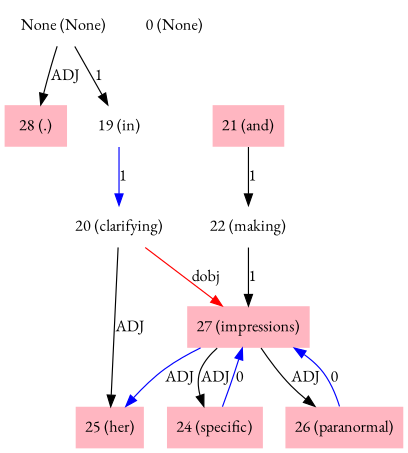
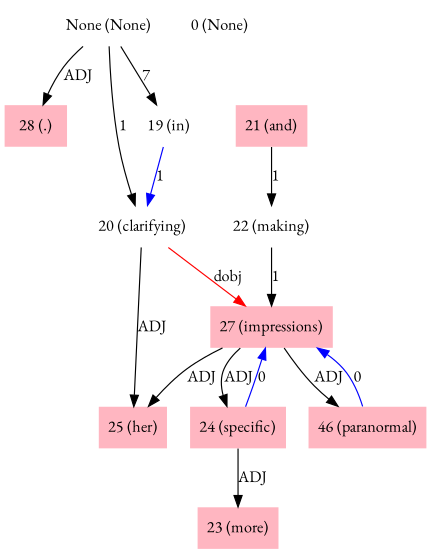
edge "None (None)" -> "19 (in)": label "1" -> "7"
edge "None (None)" -> "20 (clarifying)": added, label "1"
edge "27 (impressions)" -> "25 (her)": color blue -> black
node "26 (paranormal)": label "26 (paranormal)" -> "46 (paranormal)"
node "23 (more)": added
